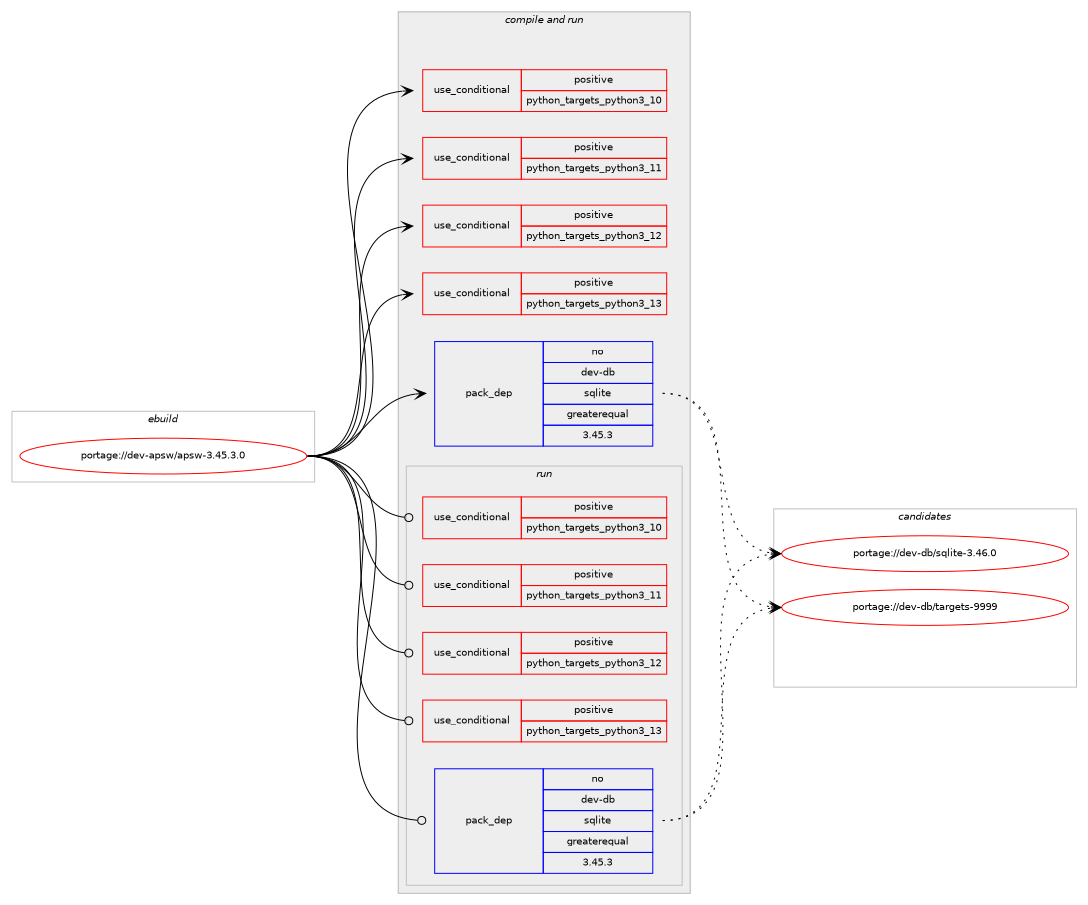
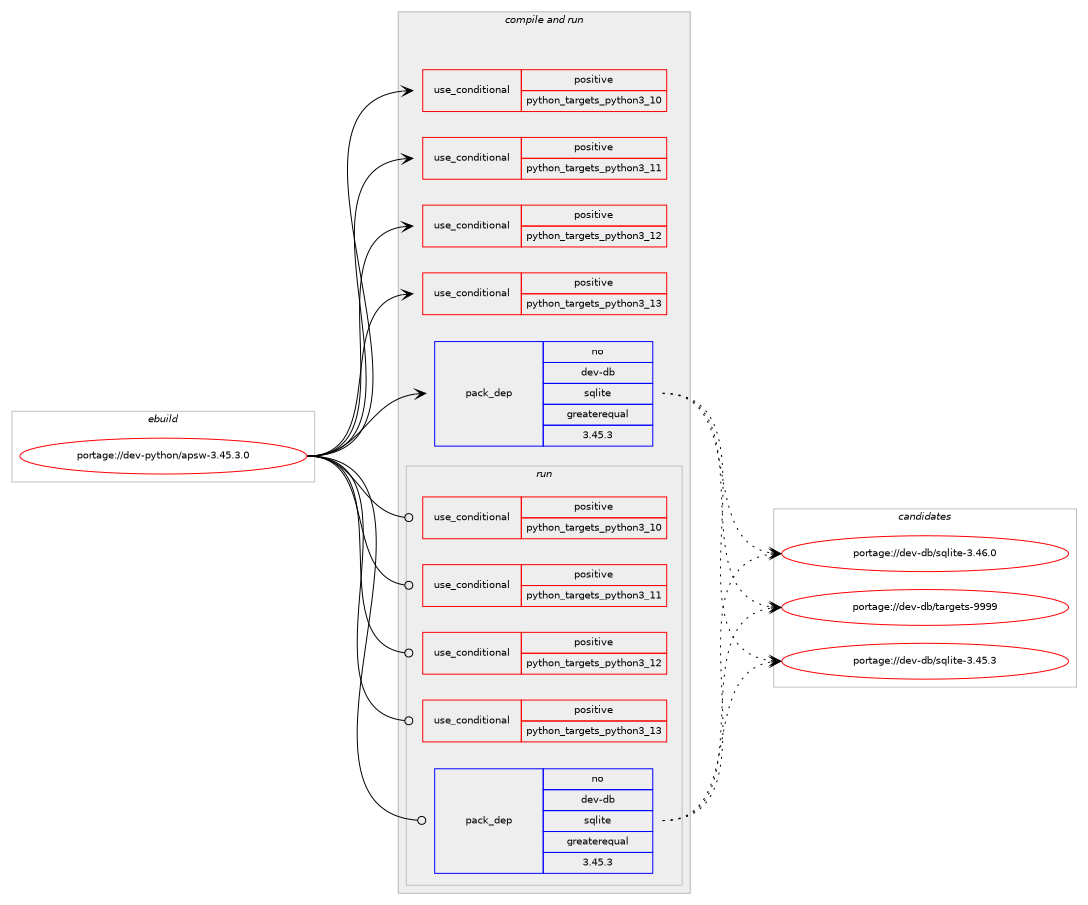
node "portage://dev-apsw/apsw-3.45.3.0": label "portage://dev-apsw/apsw-3.45.3.0" -> "portage://dev-python/apsw-3.45.3.0"
node "portage://dev-db/sqlite-3.45.3": added
